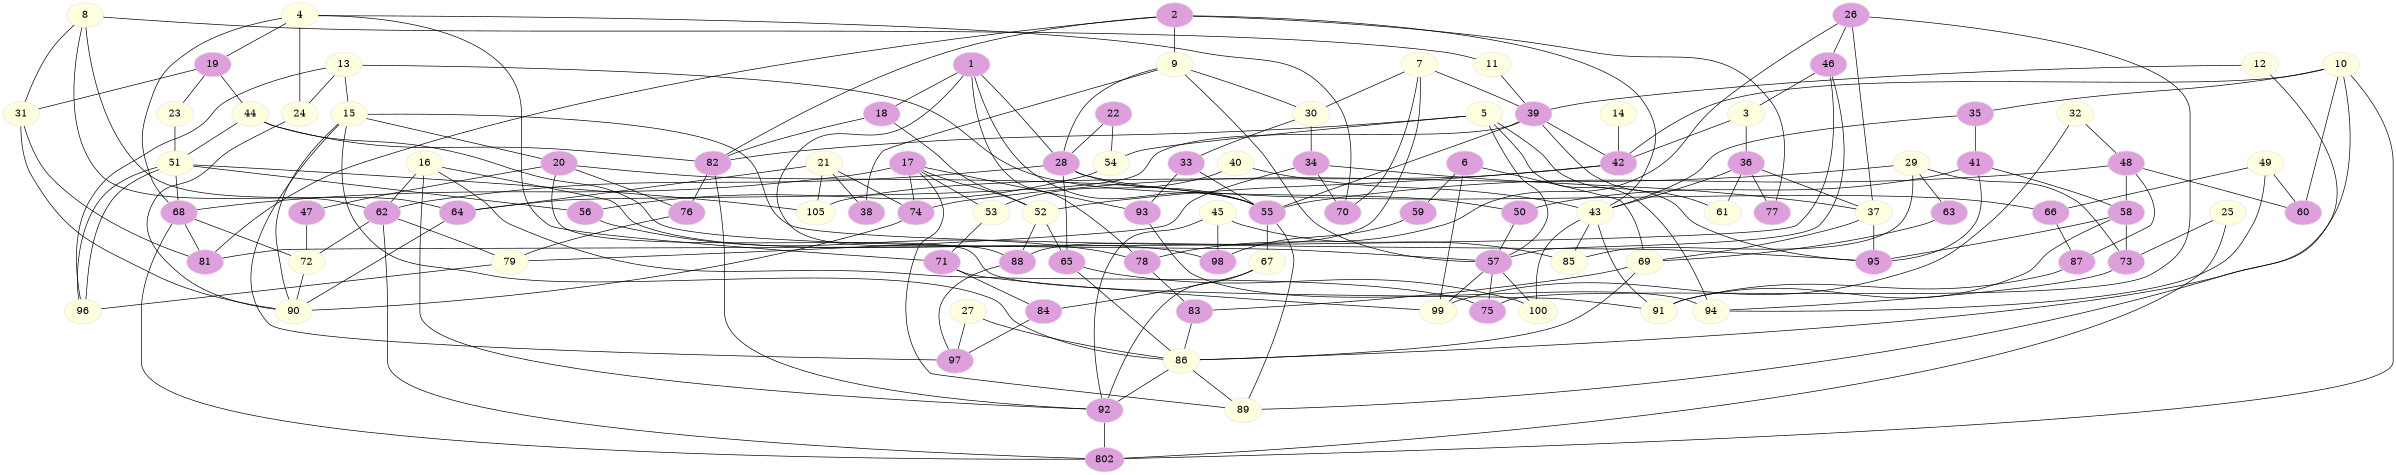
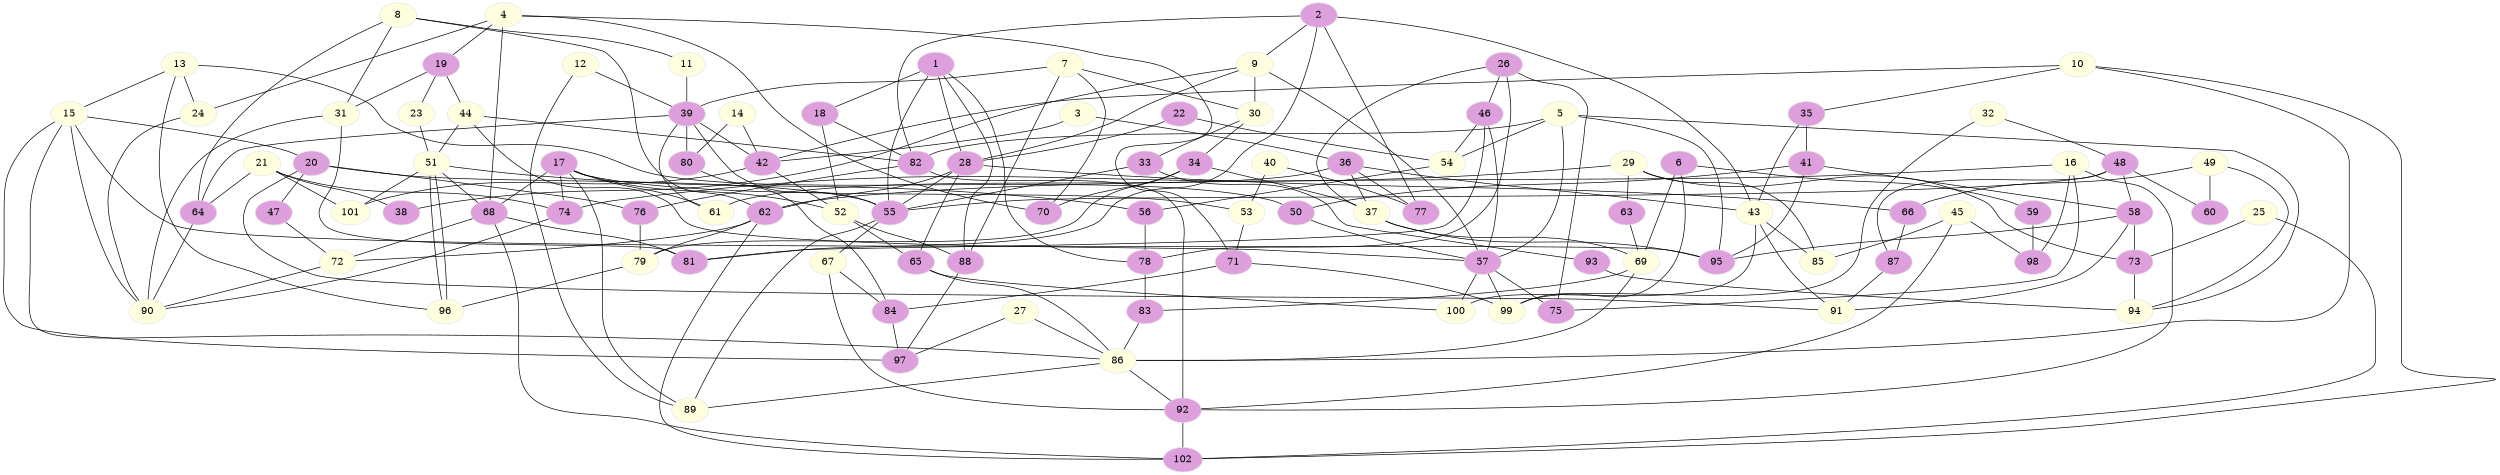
edge "46" -- "3": now "46" -- "54"
edge "10" -- "60": removed
node "80": added
edge "40" -- "43": now "40" -- "77"
edge "17" -- "93": now "17" -- "61"
node "105": label "105" -> "101"
node "802": label "802" -> "102"
